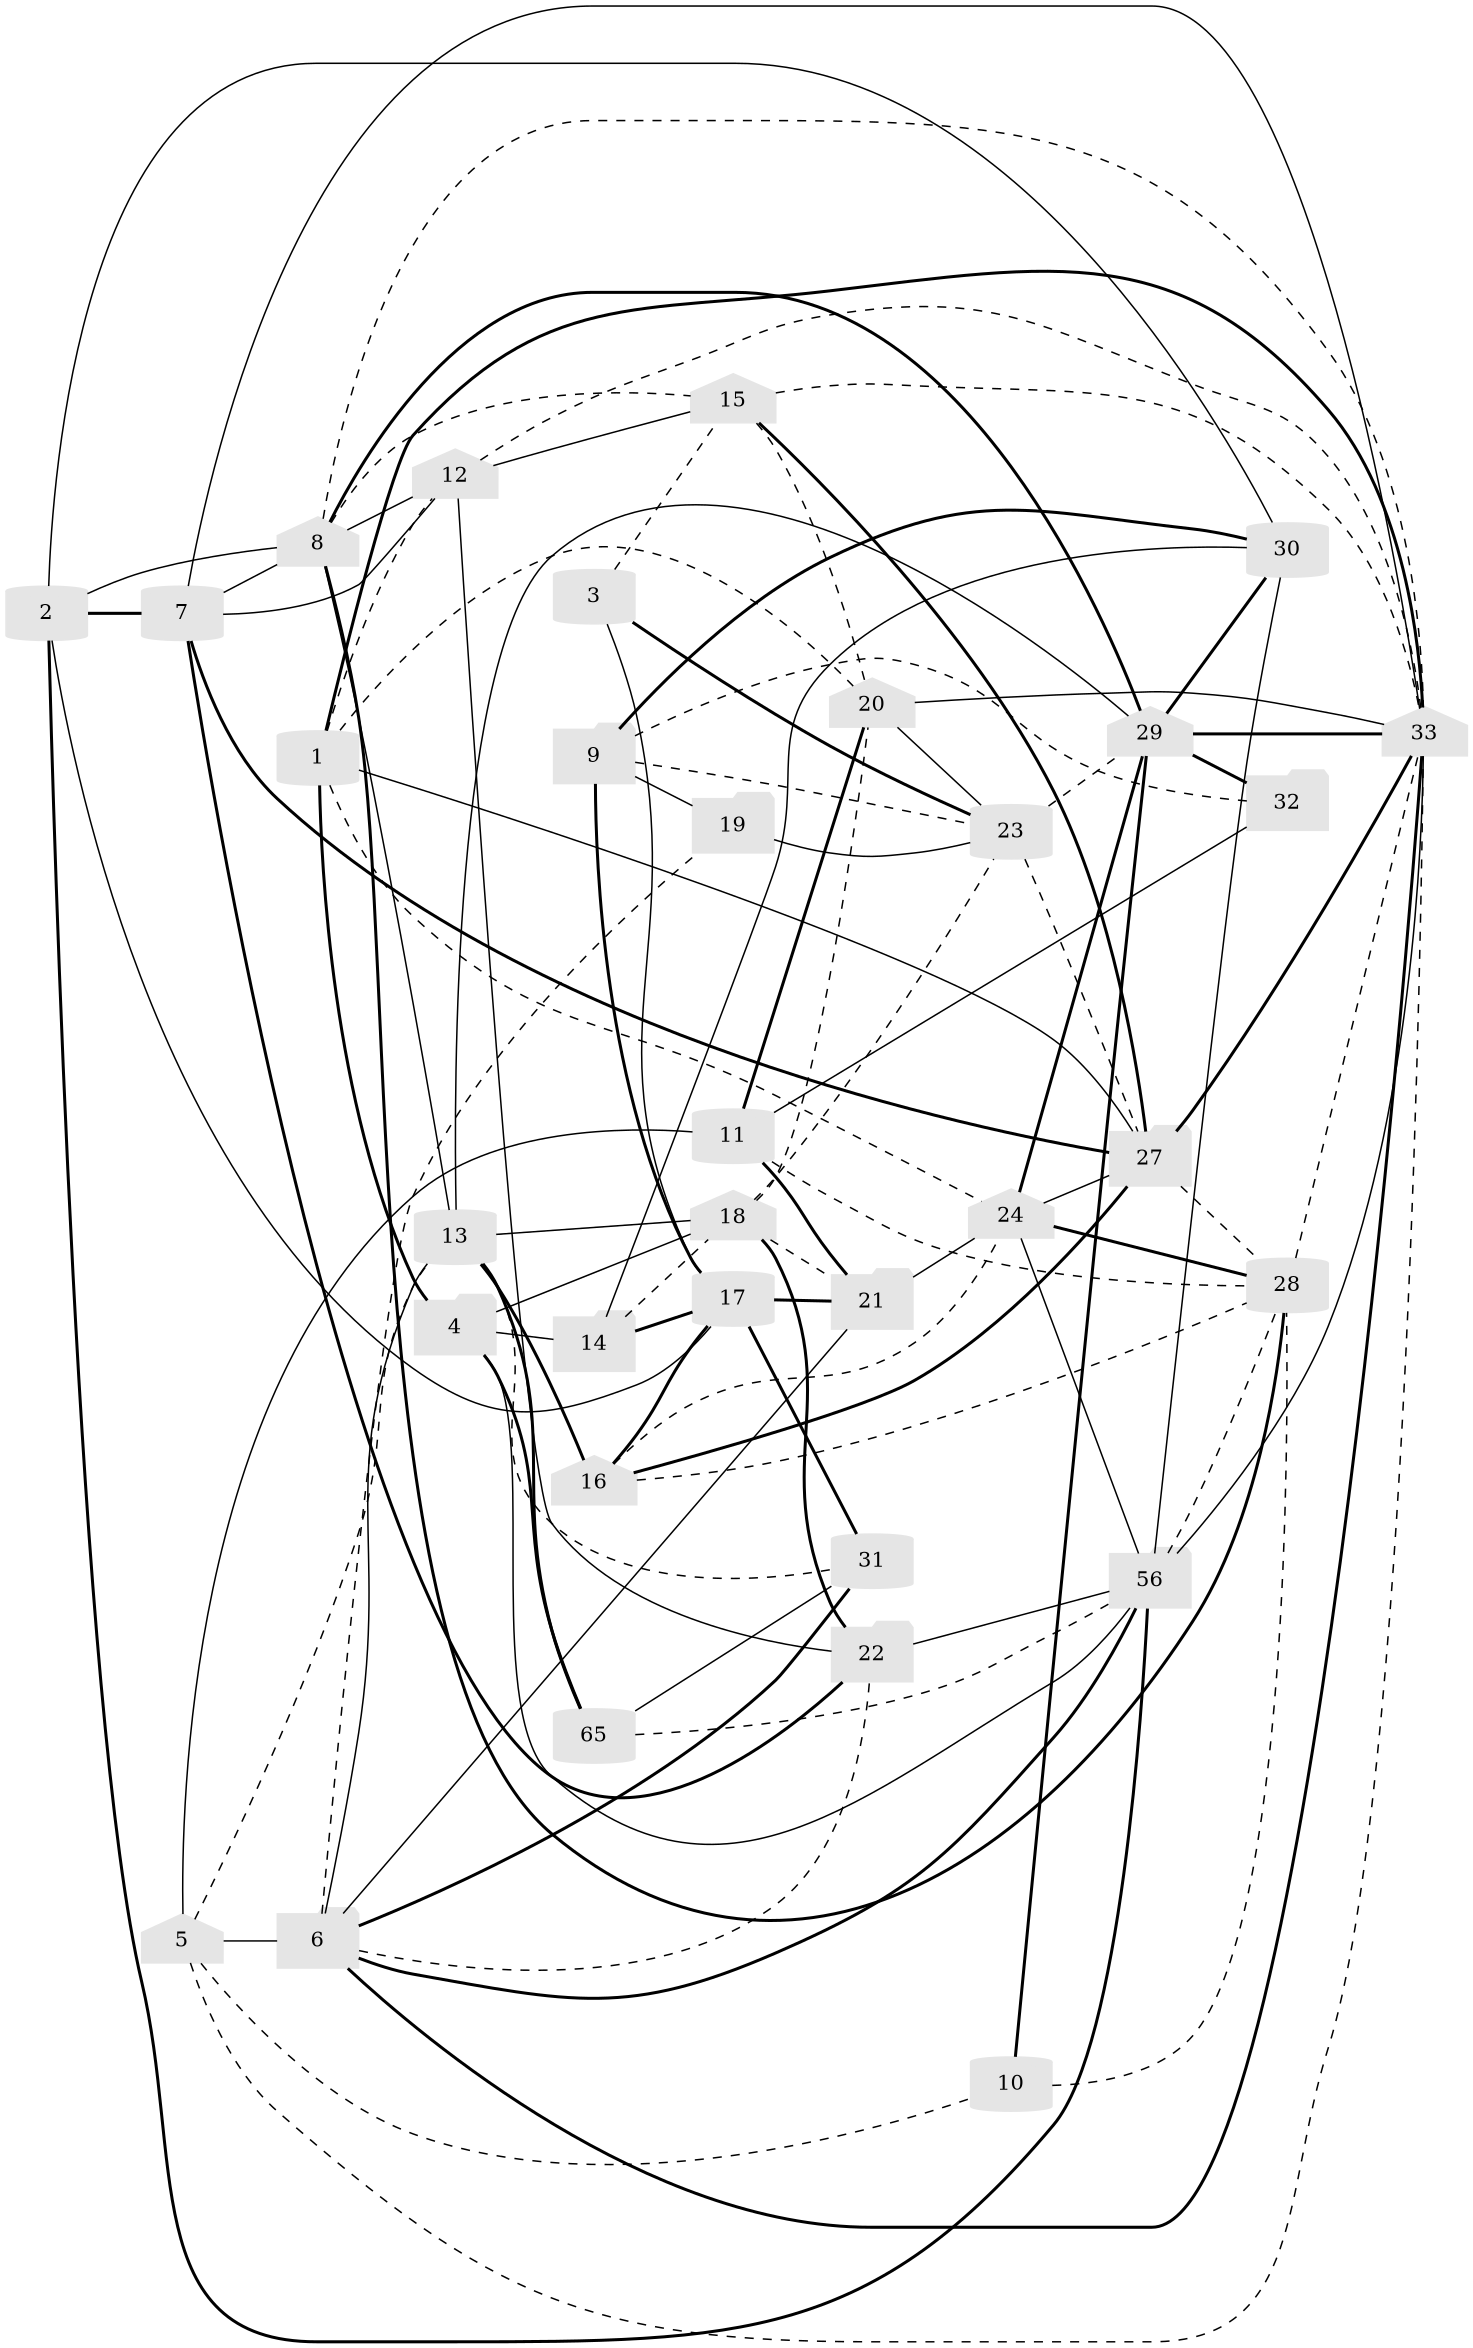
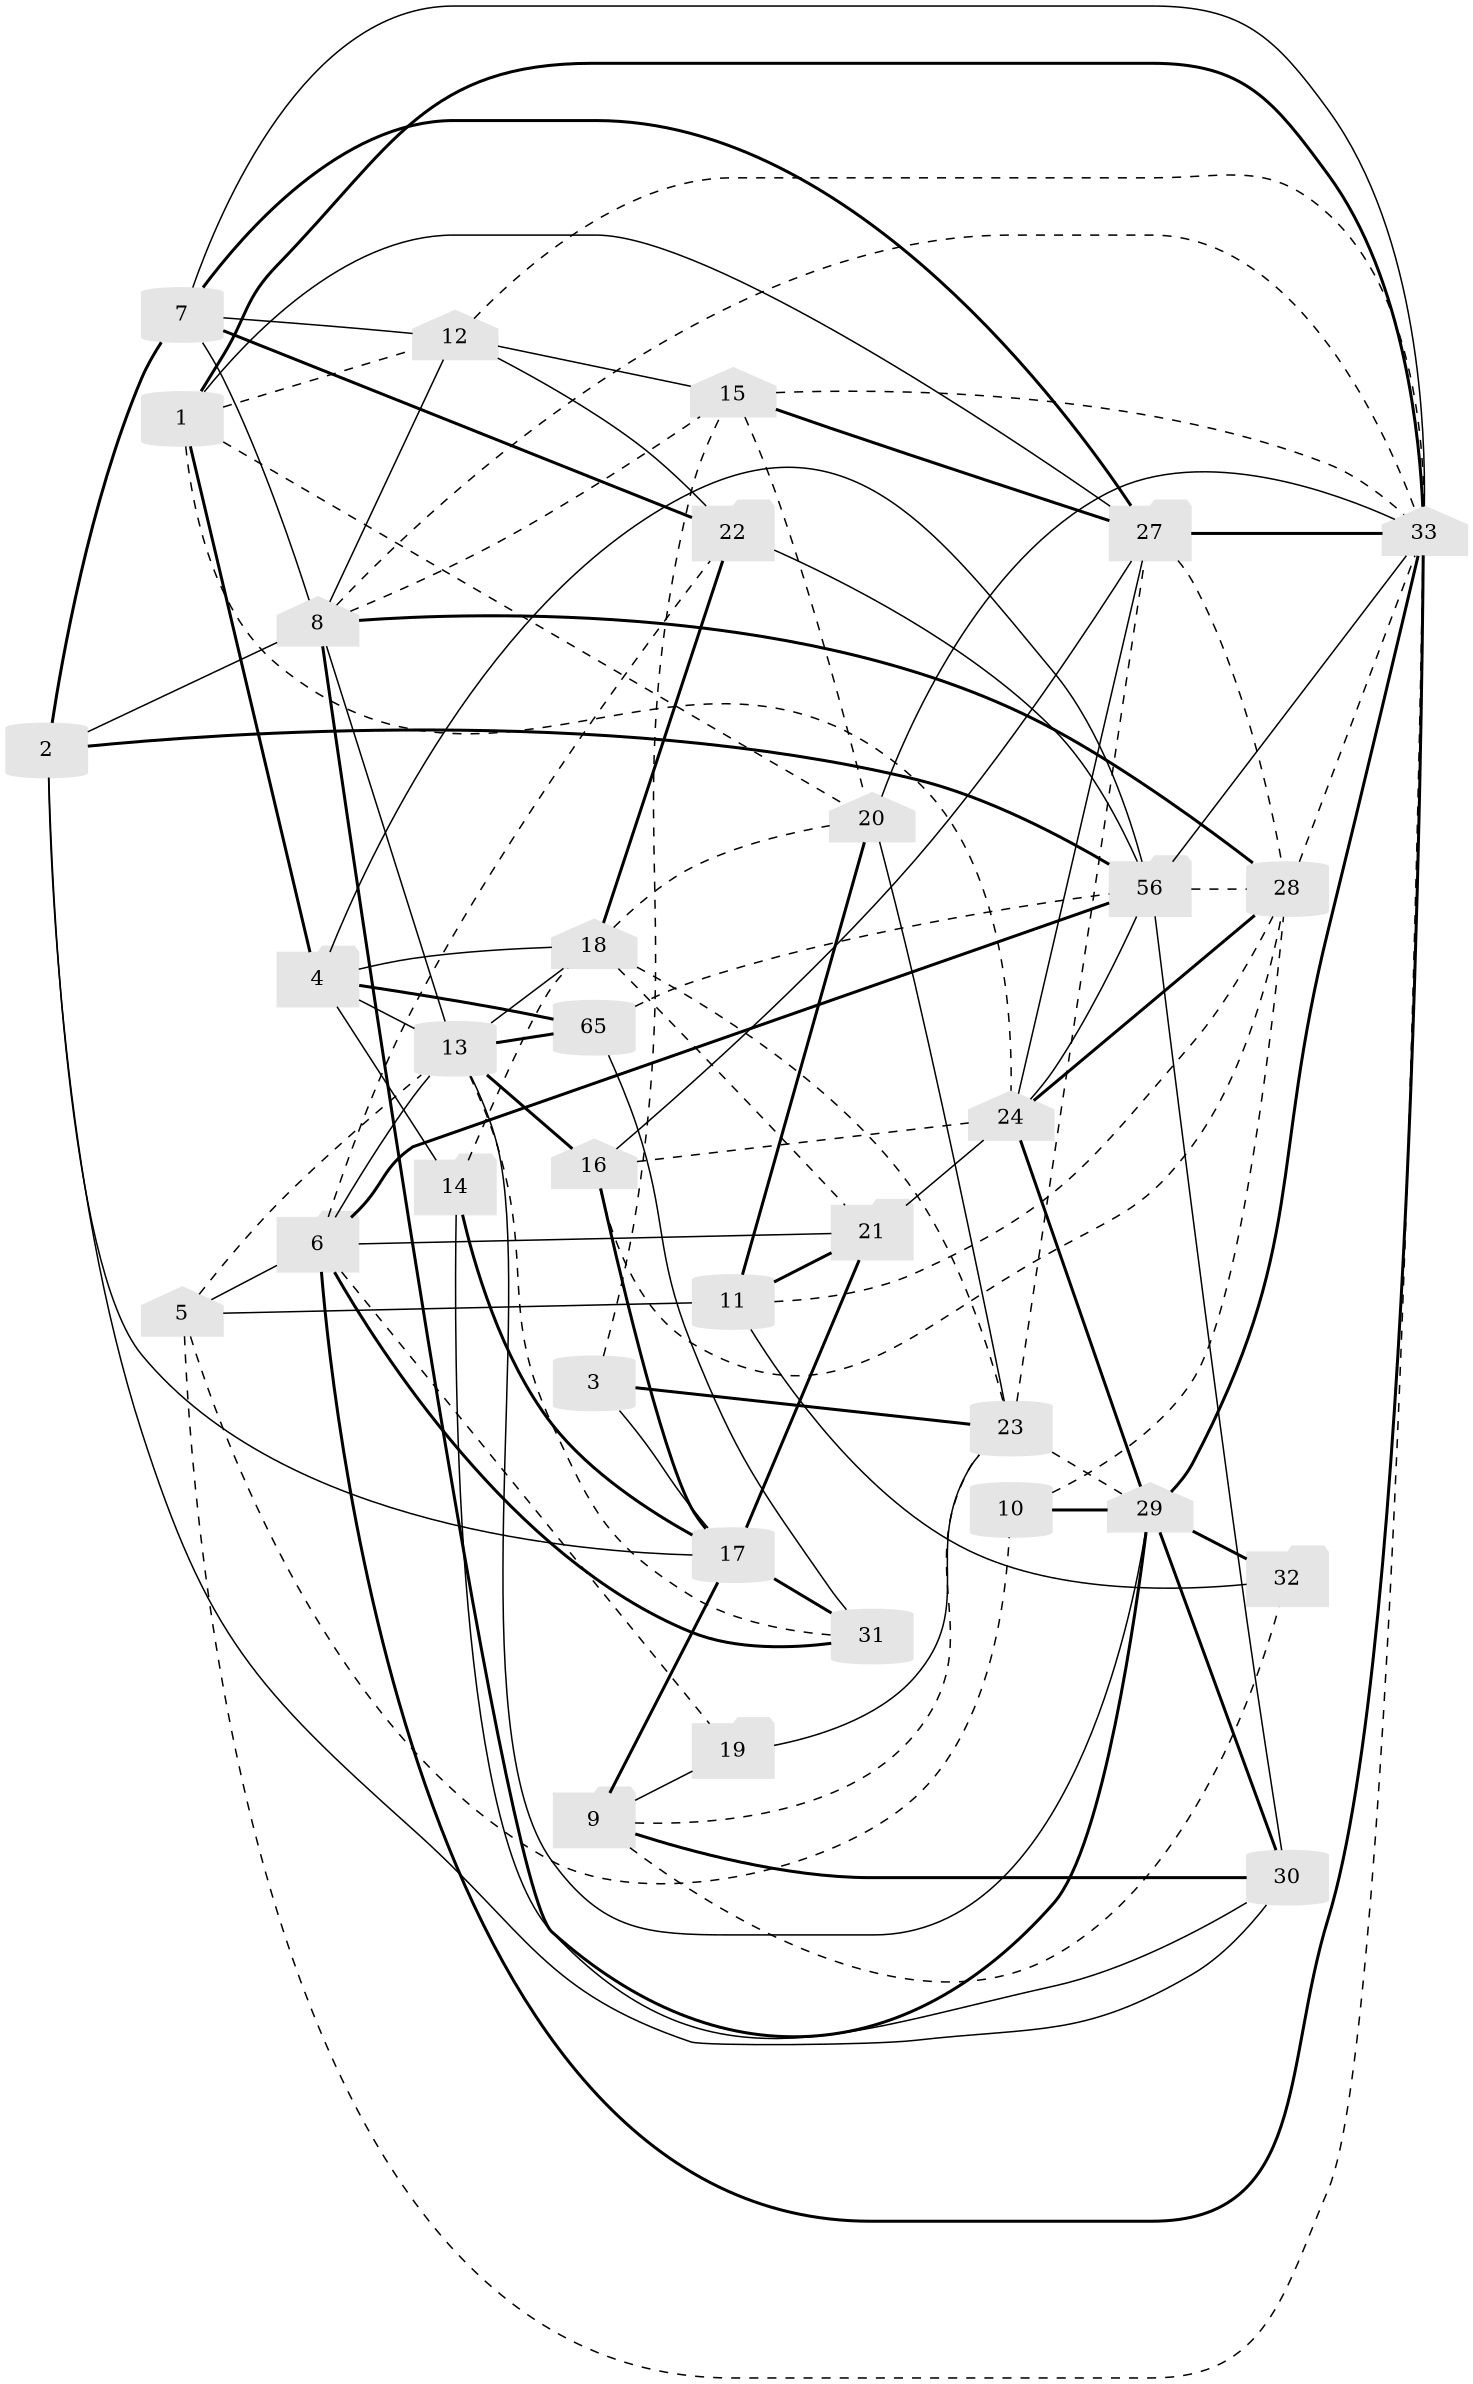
edge "4" -- "13": added
edge "27" -- "16": style bold -> solid
